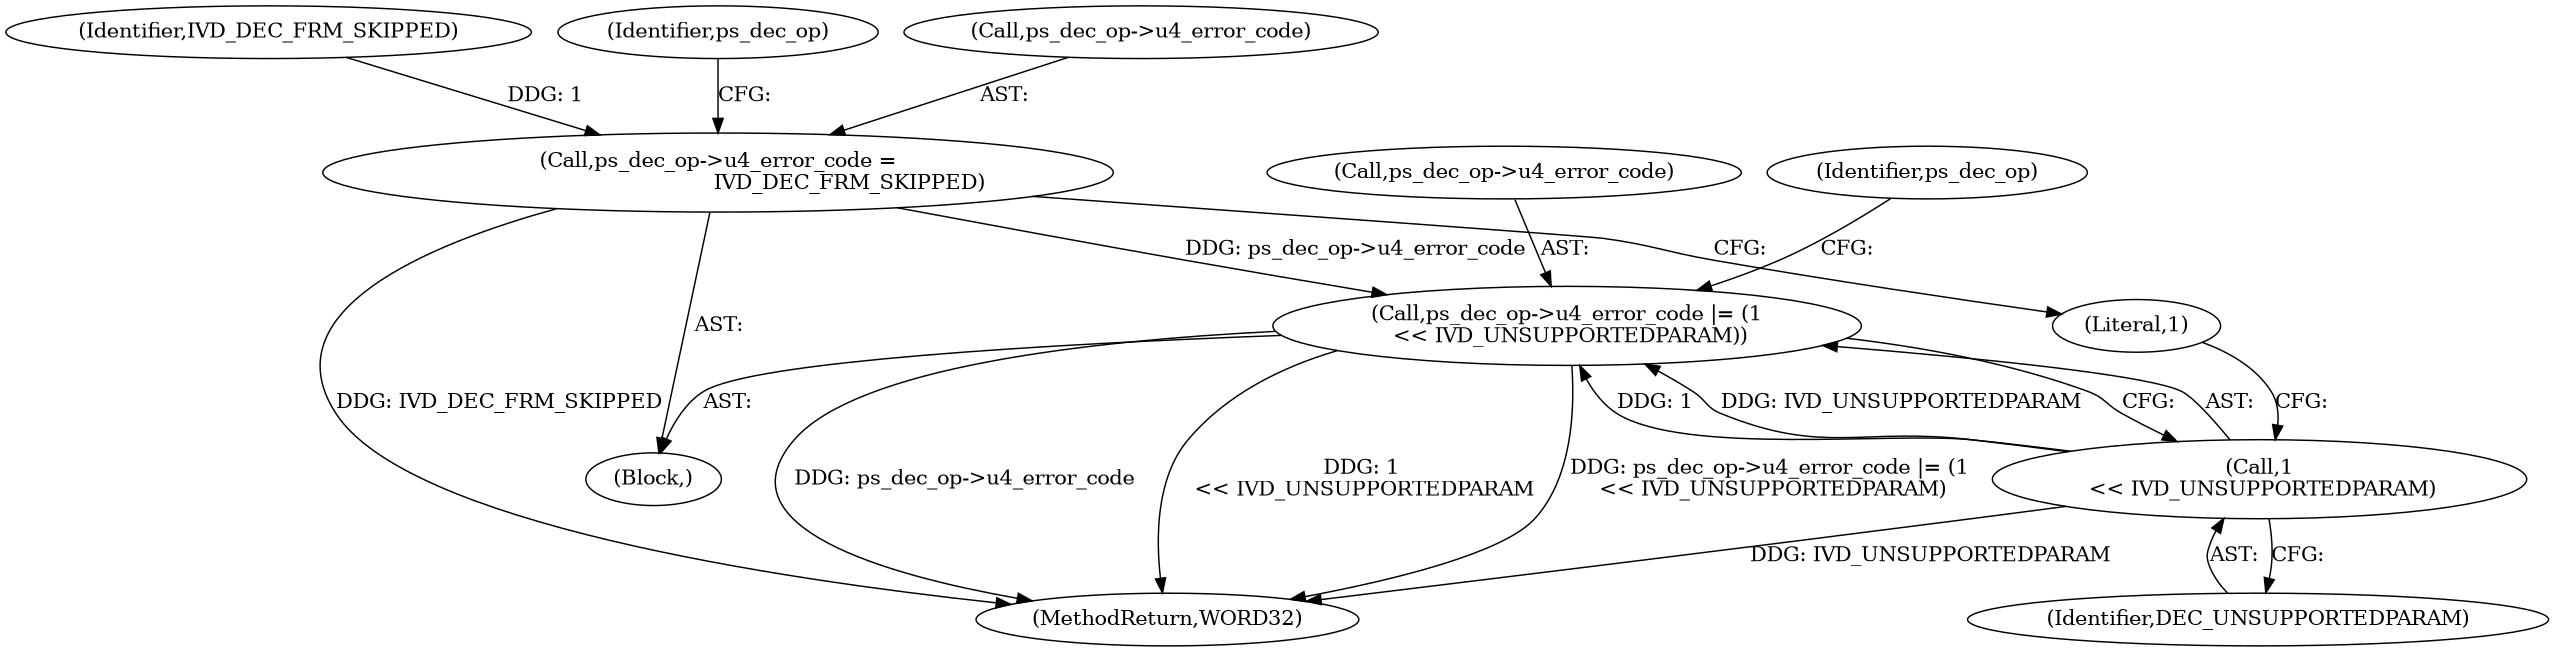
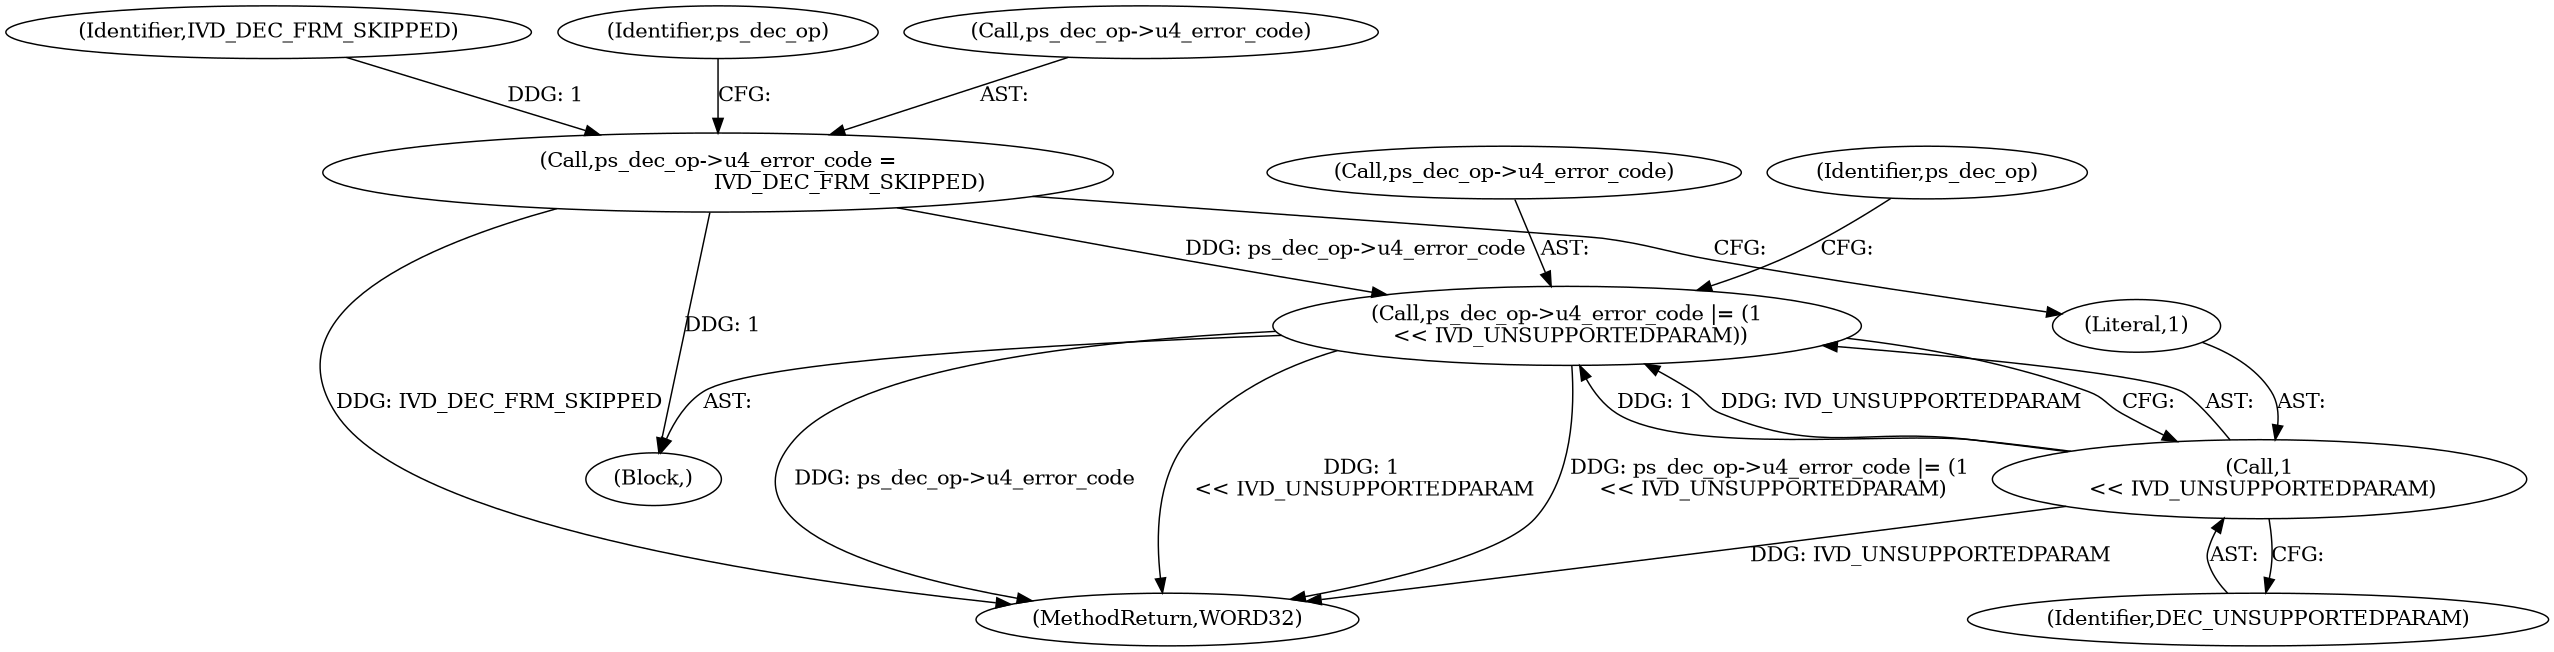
edge "(Call,ps_dec_op->u4_error_code = IVD_DEC_FRM_SKIPPED)" -> "(Block,)": label "AST: " -> "DDG: 1"
edge "(Literal,1)" -> "(Call,1 << IVD_UNSUPPORTEDPARAM)": label "CFG: " -> "AST: "
